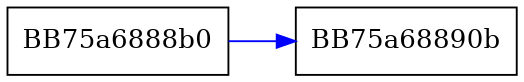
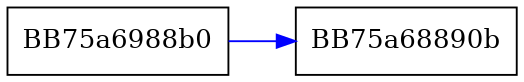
node "BB75a6888b0": label "BB75a6888b0" -> "BB75a6988b0"
